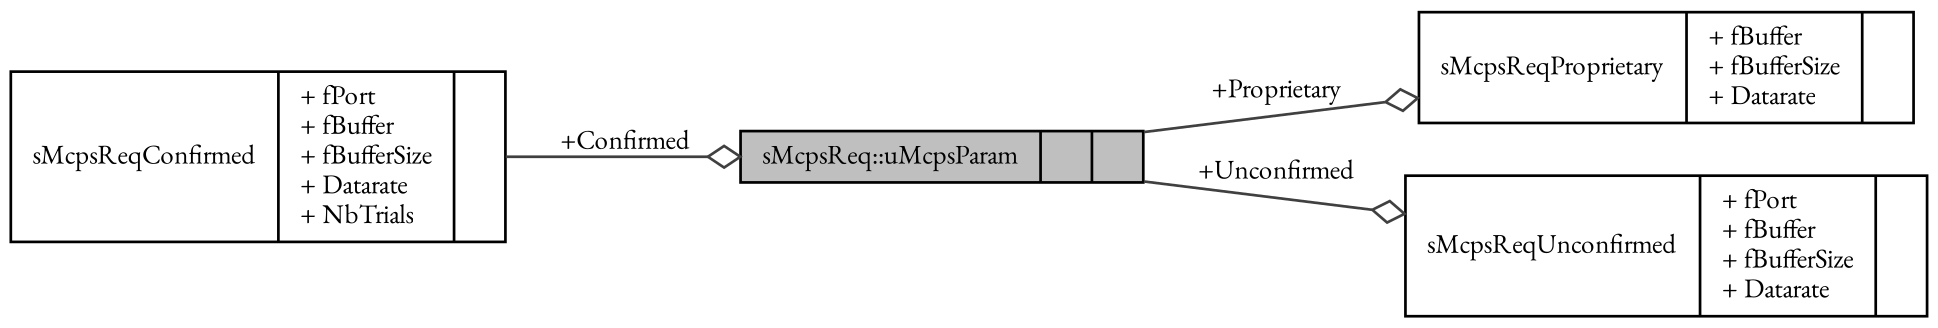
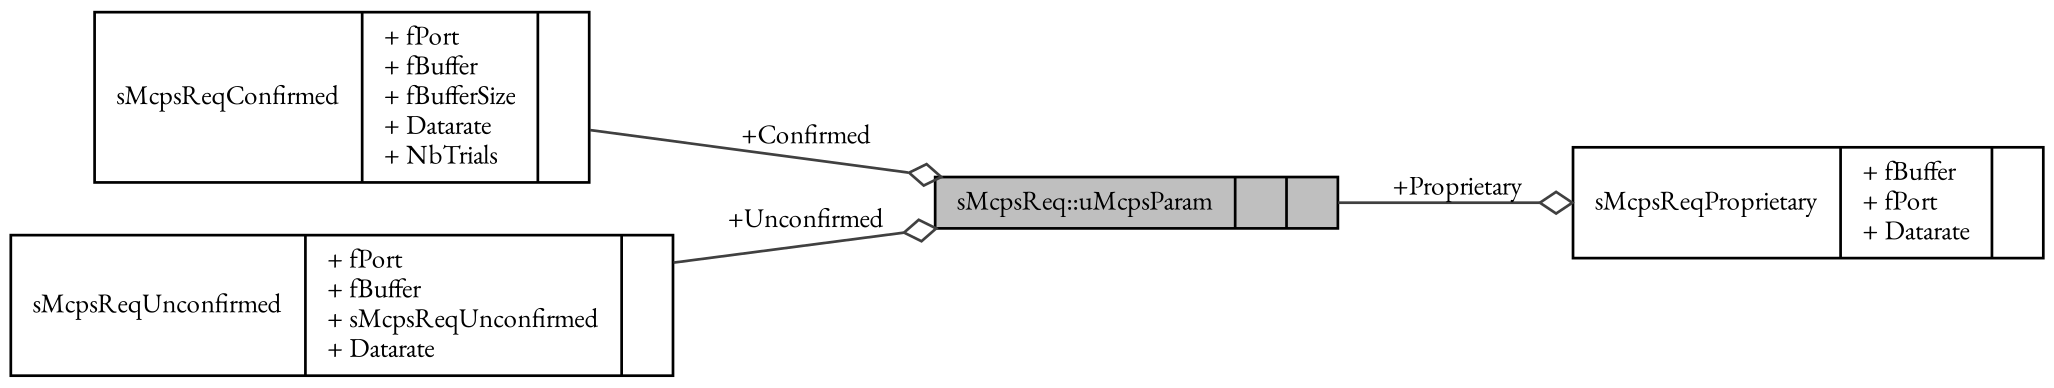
node "sMcpsReqProprietary": text "+ fBufferSize" -> "+ fPort"
edge "sMcpsReq::uMcpsParam" -> "sMcpsReqUnconfirmed": reversed
node "sMcpsReqUnconfirmed": text "+ fBufferSize" -> "+ sMcpsReqUnconfirmed"
